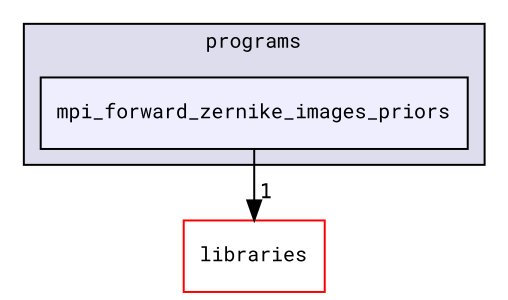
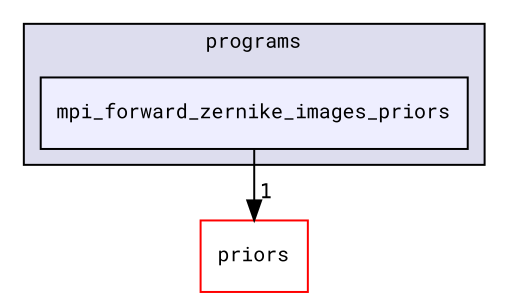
node "libraries": label "libraries" -> "priors"
